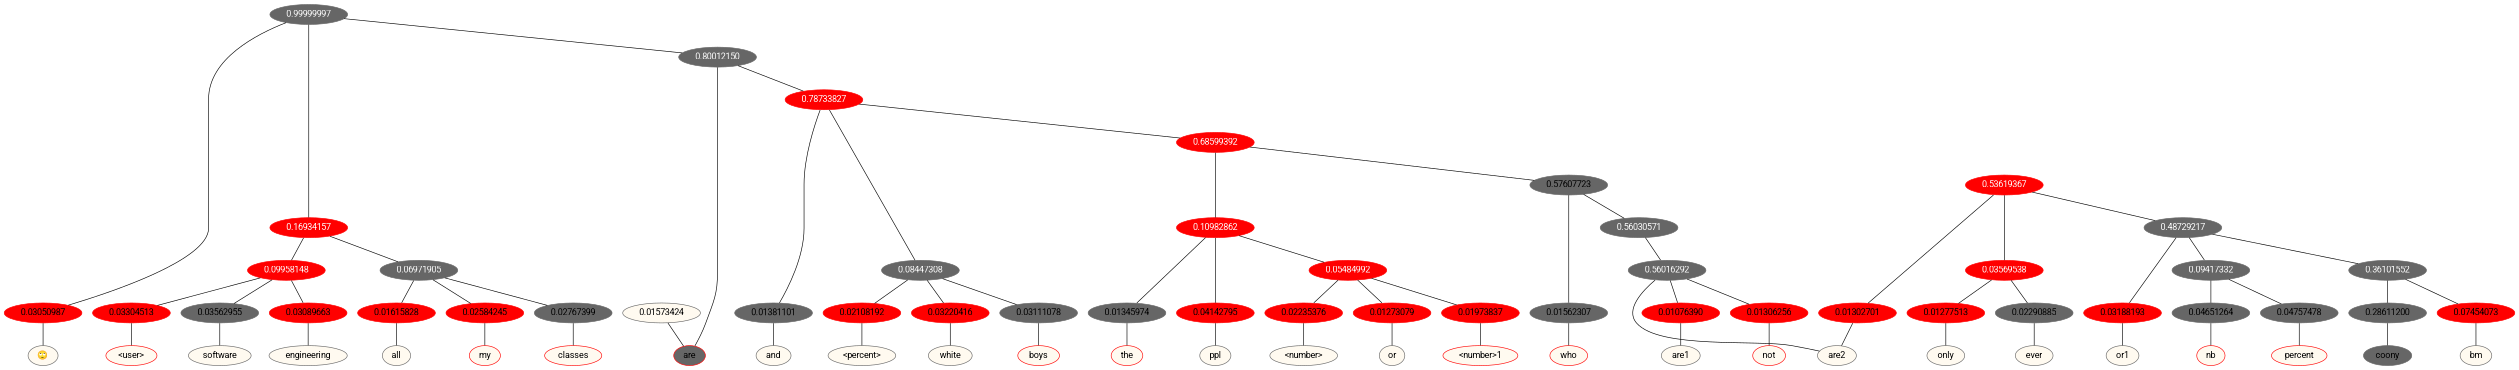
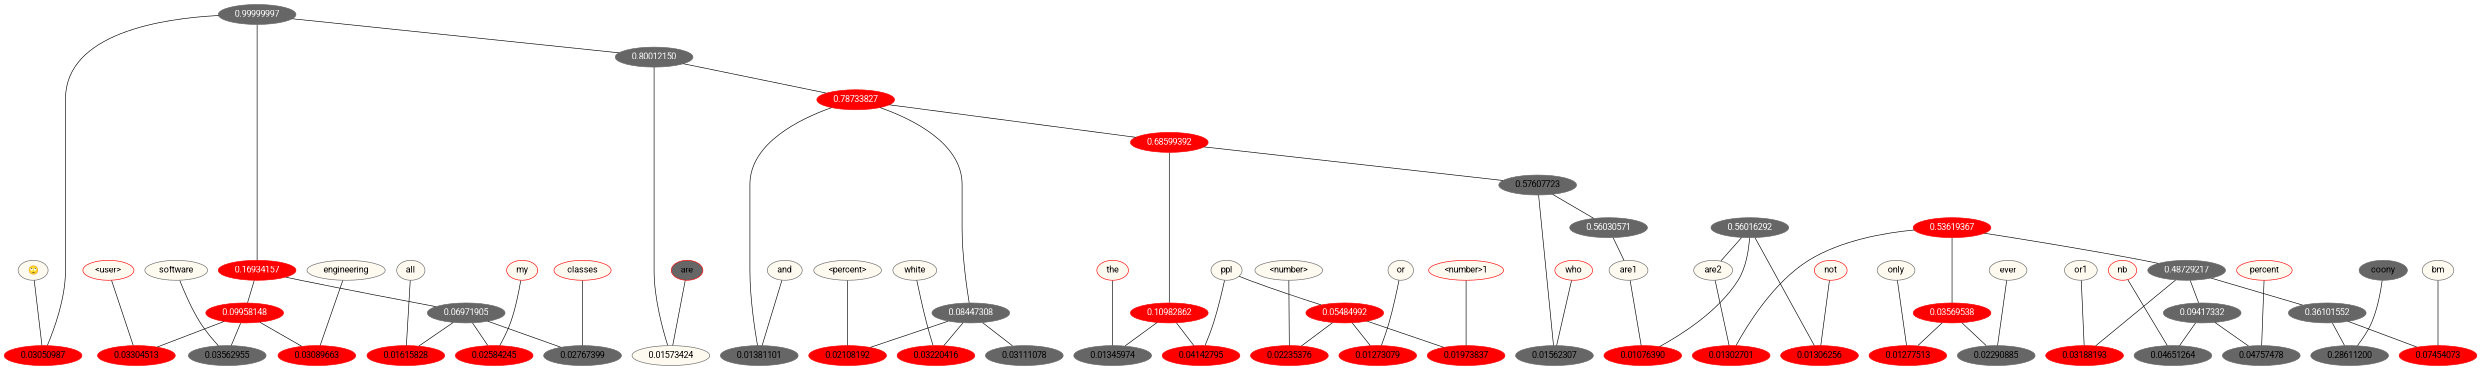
edge "0.80012150" -- "are": now "0.80012150" -- "0.01573424"
edge "0.10982862" -- "0.05484992": now "ppl" -- "0.05484992"
edge "0.56030571" -- "0.56016292": now "0.56030571" -- "are1"
node "boys": removed
